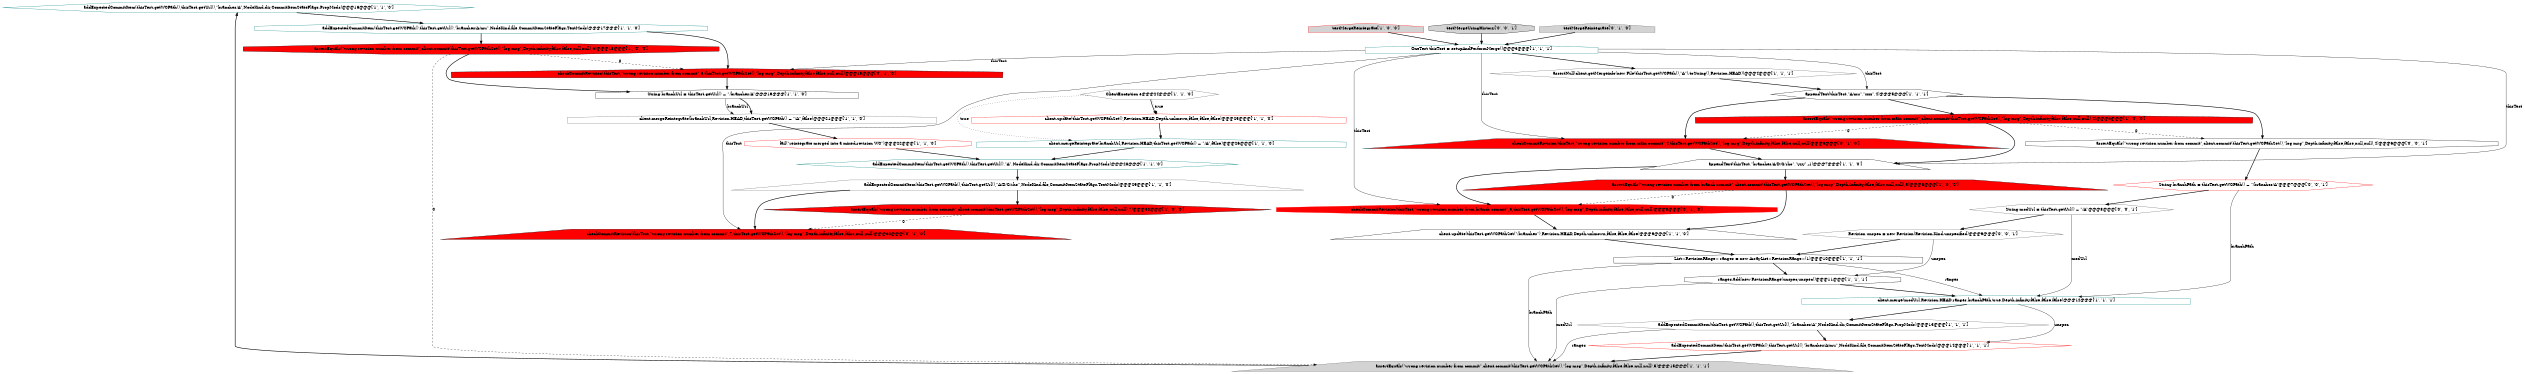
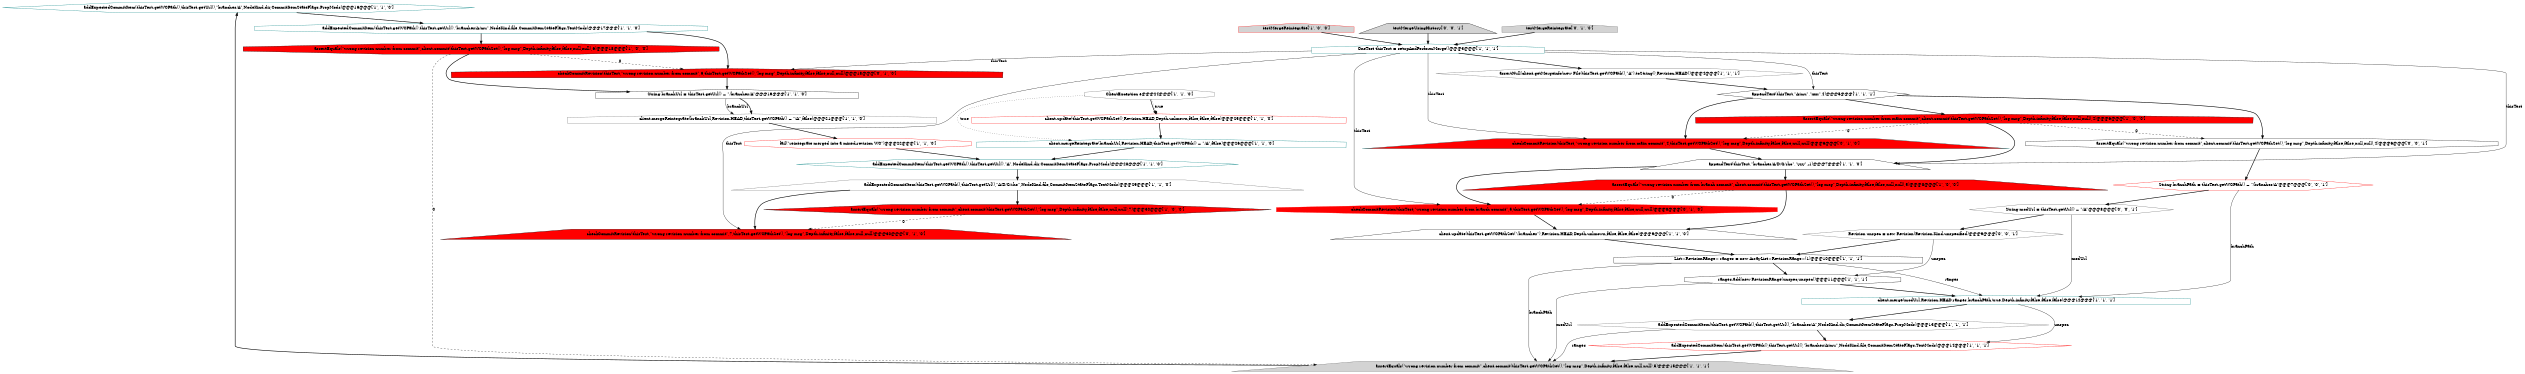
node "testMergeUsingHistory['0', '0', '1']": shape octagon -> trapezium
node "ClientException e@@@24@@@['1', '1', '0']": shape hexagon -> octagon
